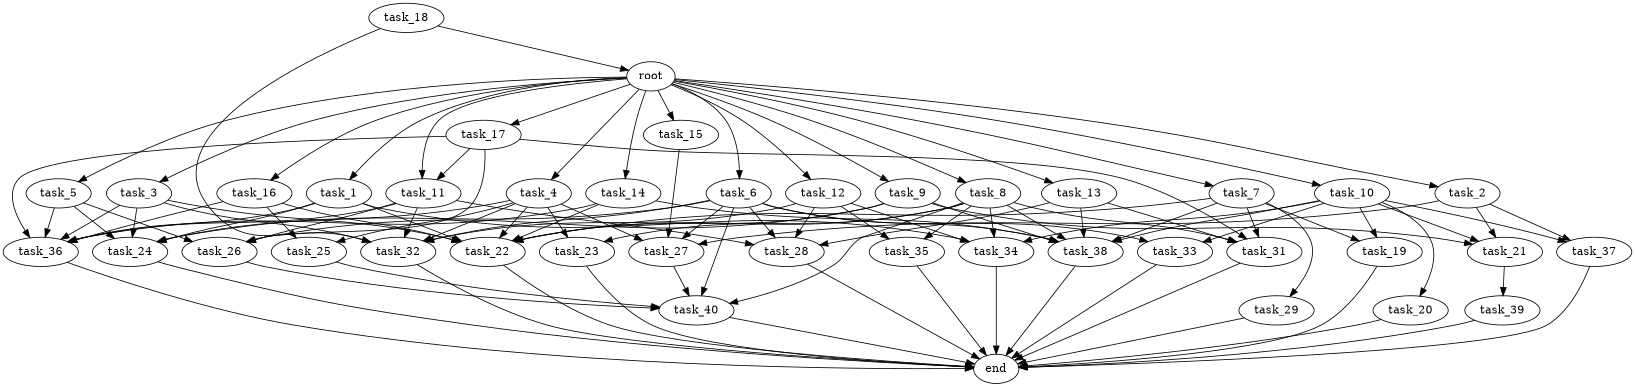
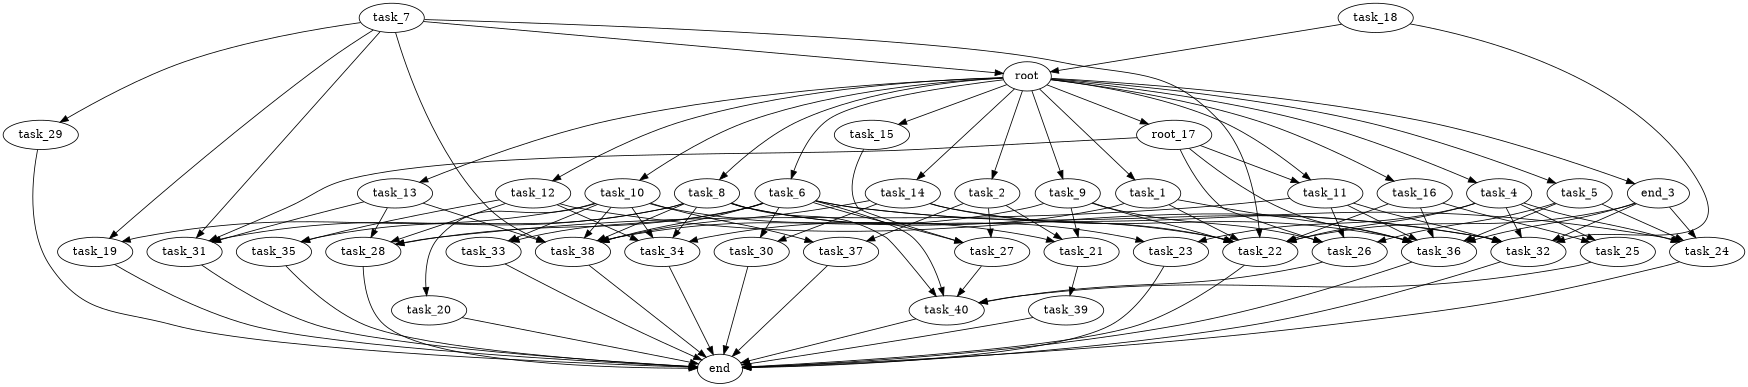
edge "root" -> "task_7": reversed
node "task_17": label "task_17" -> "root_17"
node "task_3": label "task_3" -> "end_3"
edge "task_4" -> "task_27": removed
edge "task_1" -> "task_24": removed
node "task_30": added
